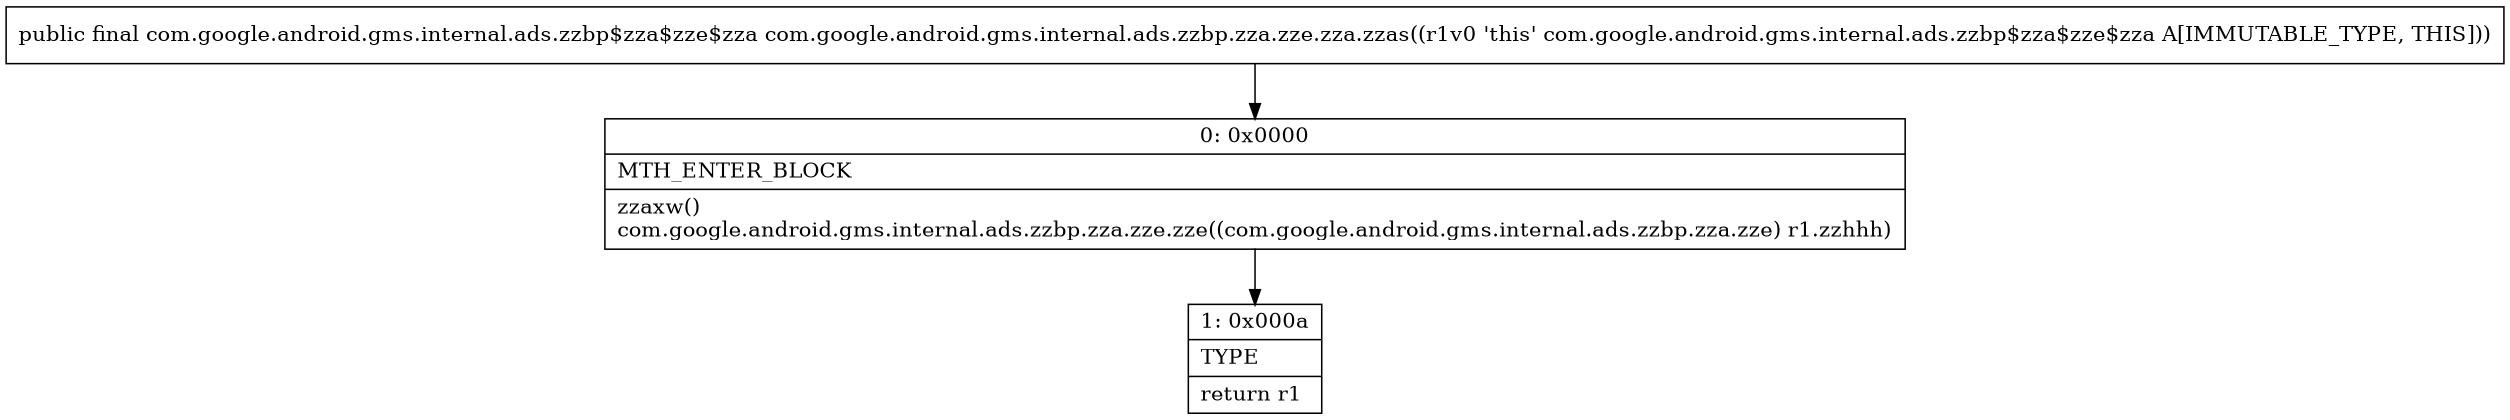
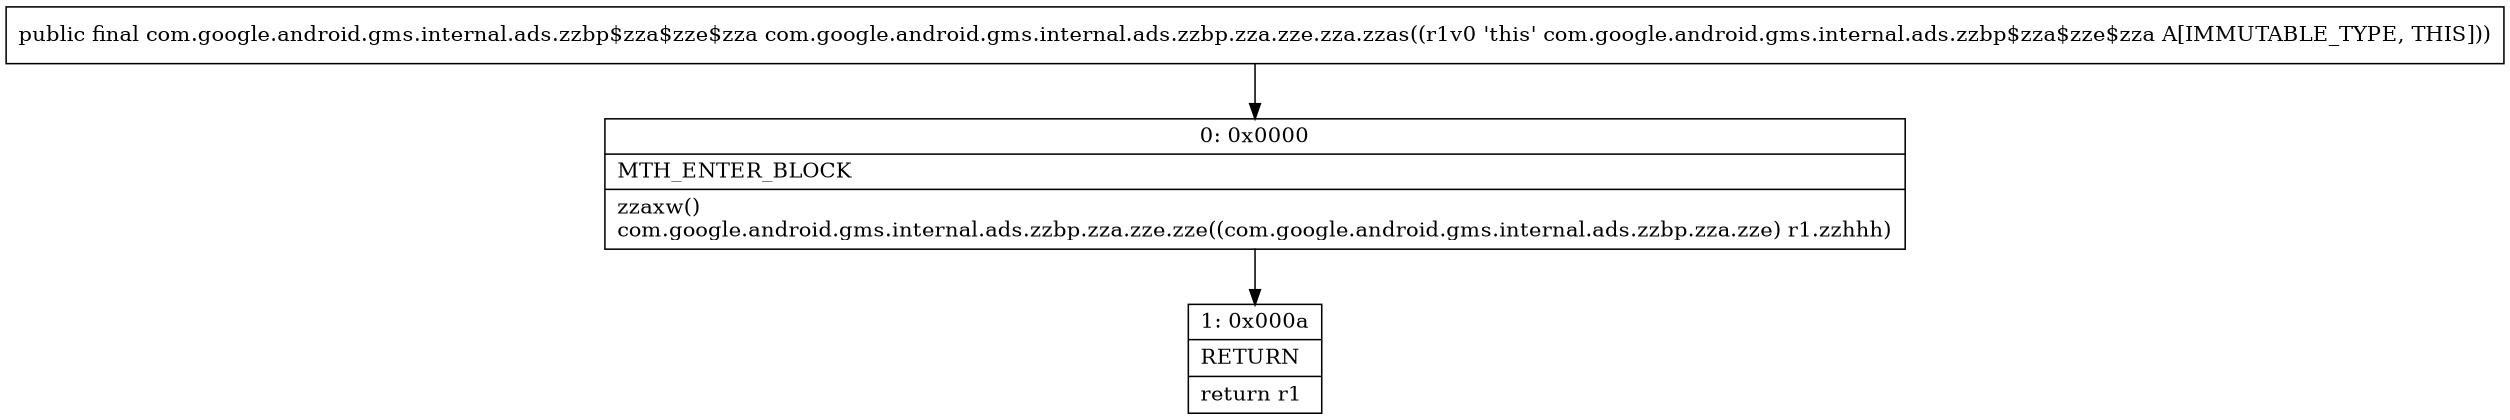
node "1: 0x000a": text "TYPE" -> "RETURN"
